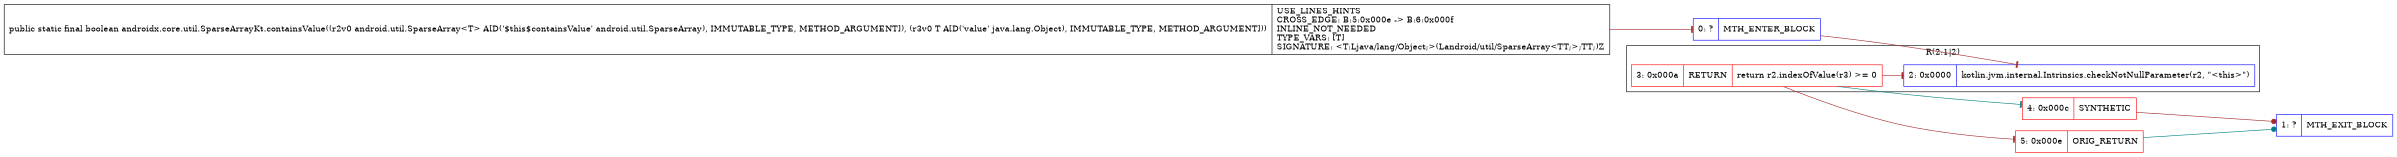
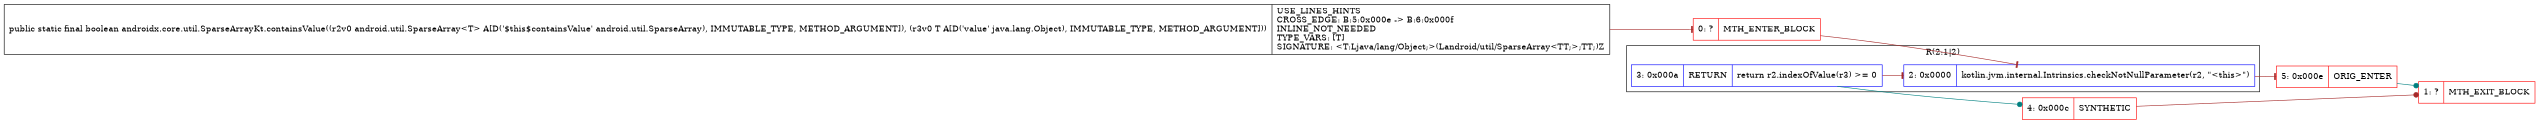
node "0: ?": color blue -> red
node "3: 0x000a": color red -> blue
edge "3: 0x000a" -> "4: 0x000c": arrowhead tee -> dot
edge "3: 0x000a" -> "5: 0x000e": now "2: 0x0000" -> "5: 0x000e"
node "1: ?": color blue -> red
node "5: 0x000e": text "ORIG_RETURN" -> "ORIG_ENTER"
